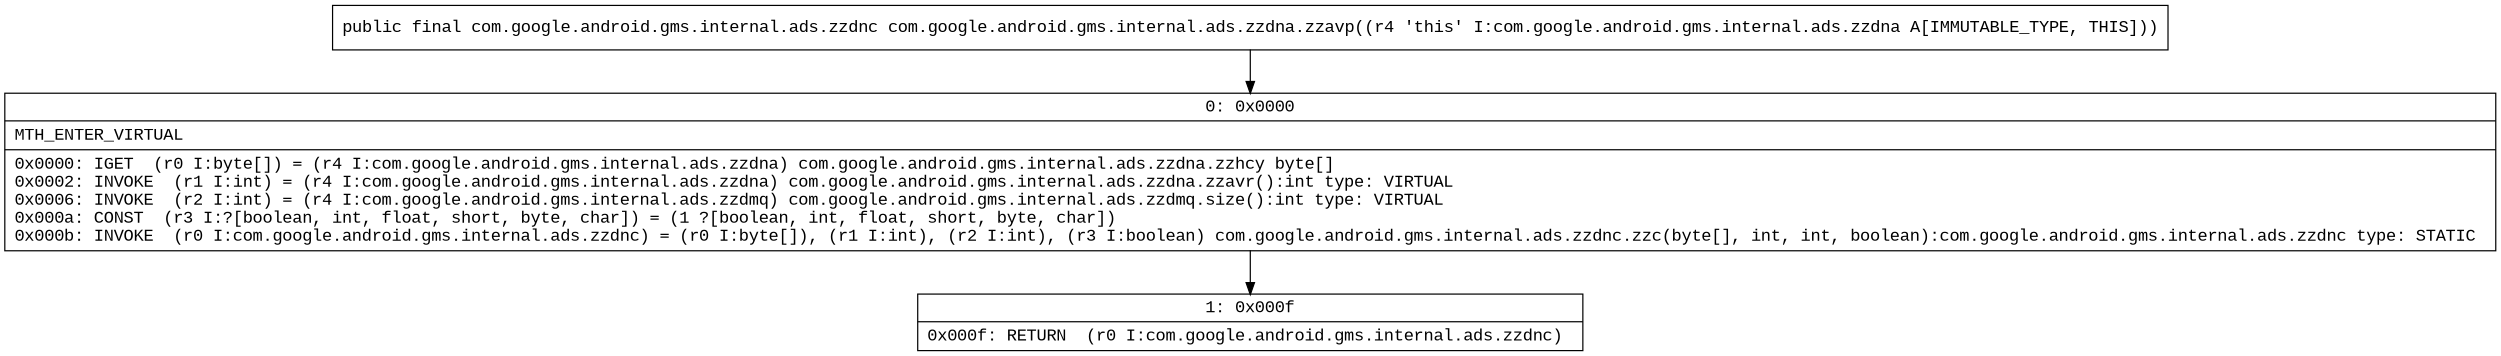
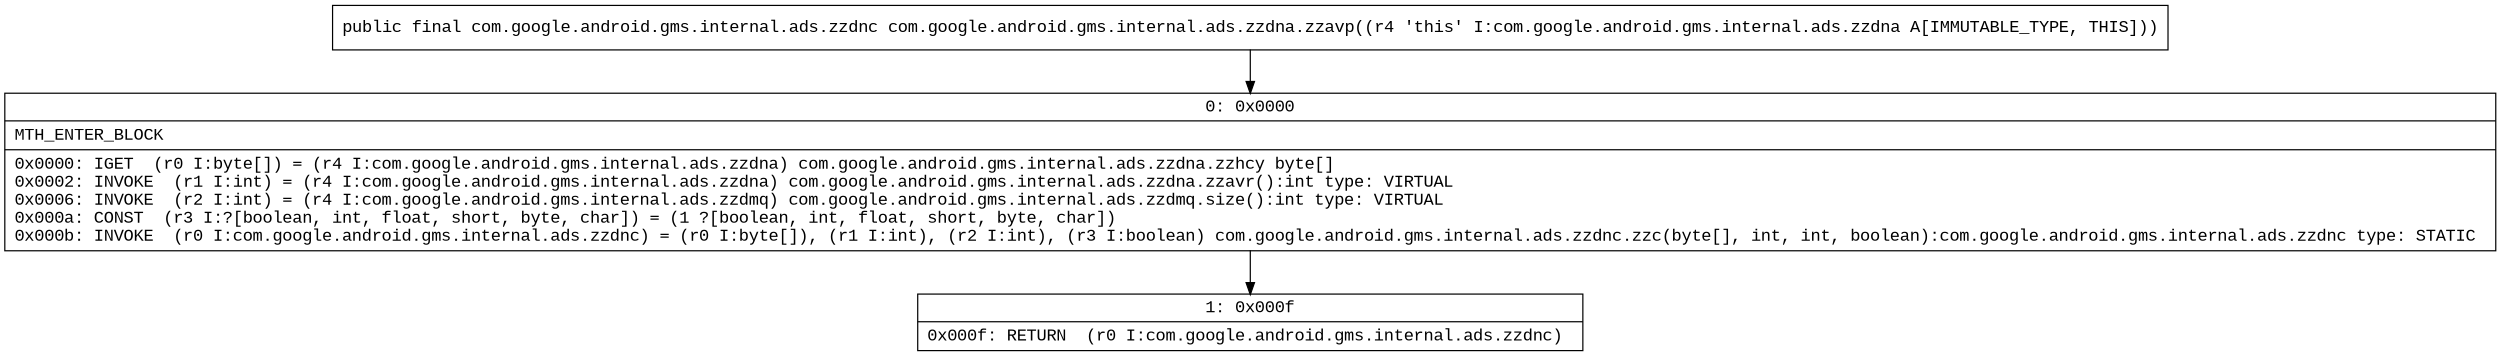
node "0: 0x0000": text "MTH_ENTER_VIRTUAL" -> "MTH_ENTER_BLOCK"
